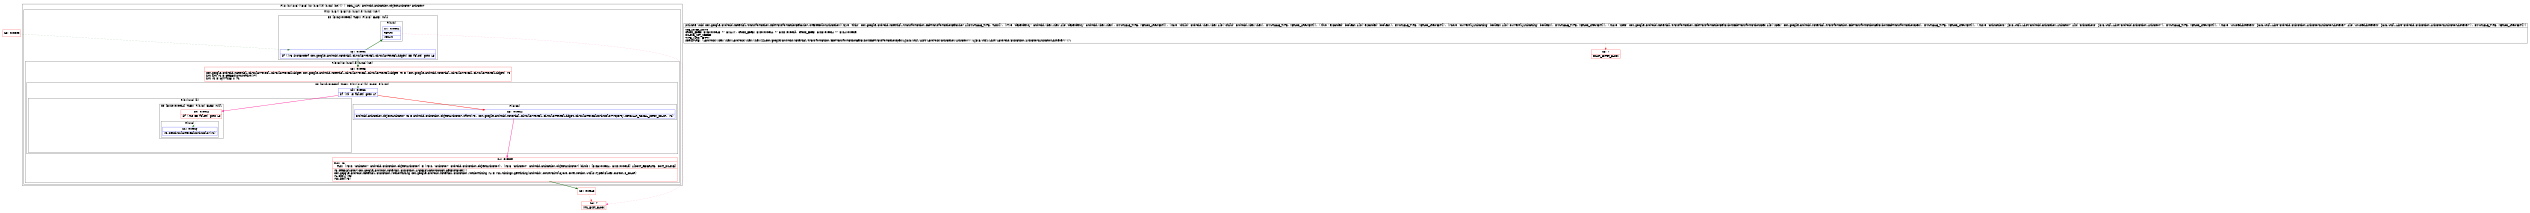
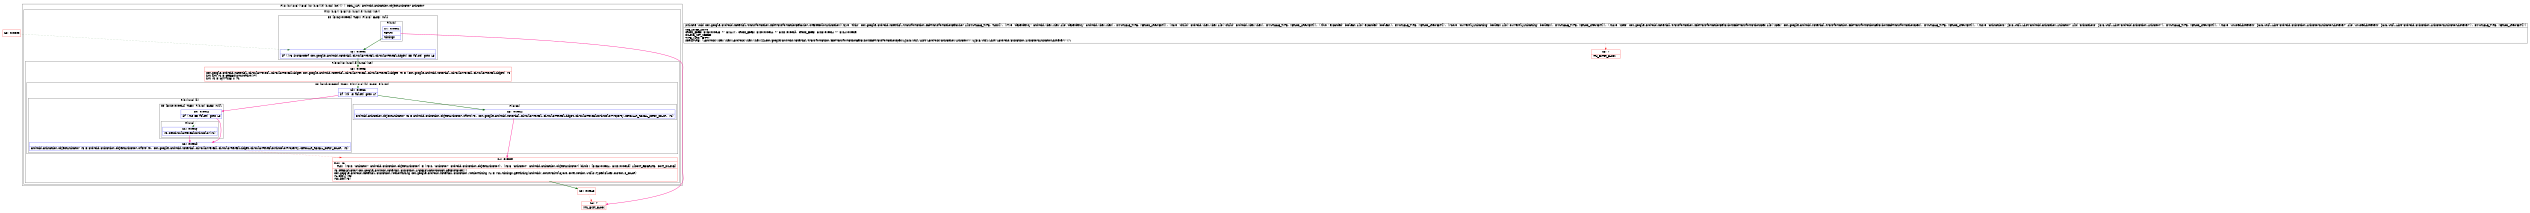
node "17: 0x0004": text "return" -> "timings"
edge "16: 0x0002" -> "17: 0x0004": reversed
edge "17: 0x0004" -> "14: ?": style dotted -> bold
node "13: ?": text "COLOR_ENTER_BLOCK" -> "MTH_ENTER_BLOCK"
edge "19: 0x0012" -> "23: 0x0024": color red -> darkgreen
node "20: 0x0014": color red -> blue
node "22: 0x0019": added
